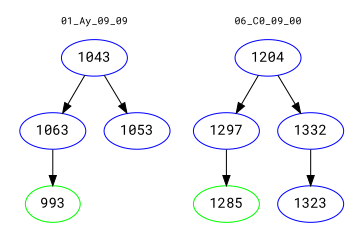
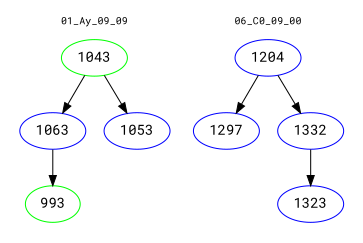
node "1043": color blue -> green
node "1285": removed
